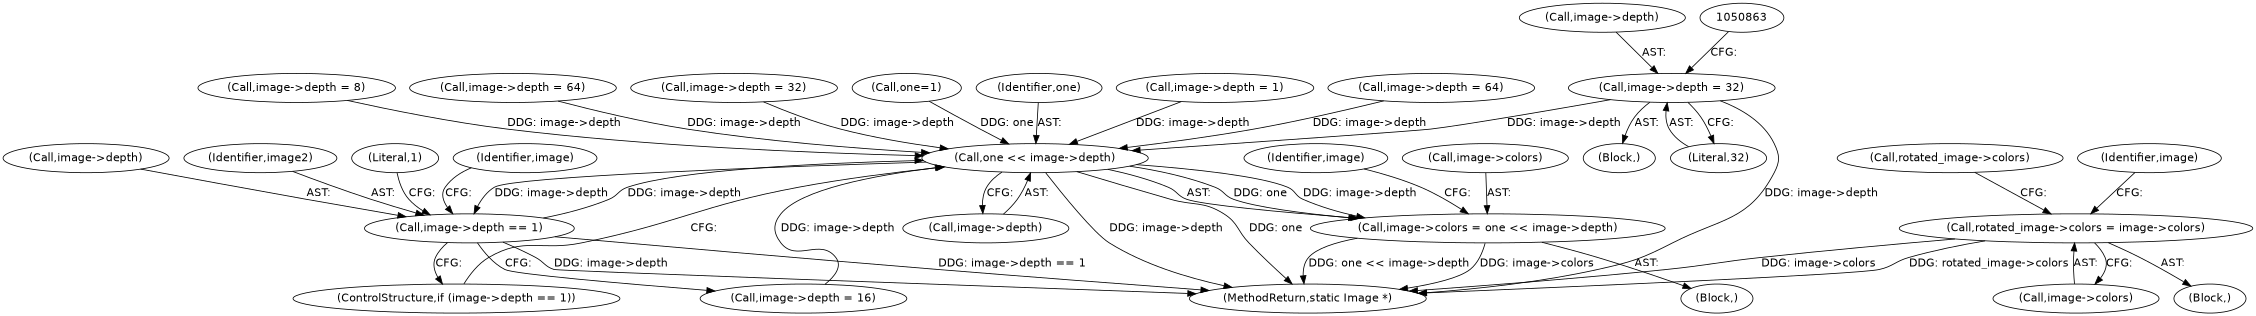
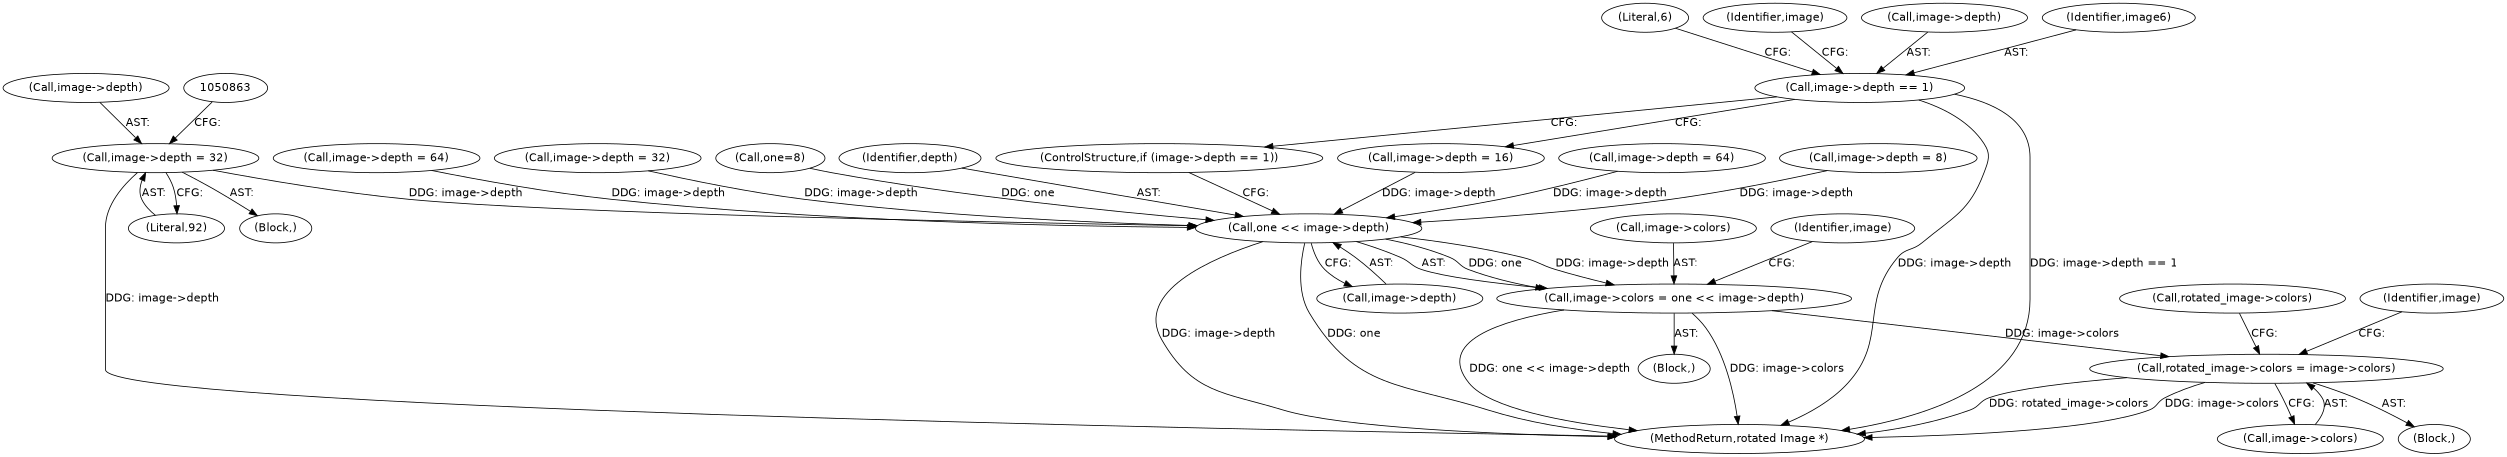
node "(Call,one=1)": label "(Call,one=1)" -> "(Call,one=8)"
node "(Identifier,one)": label "(Identifier,one)" -> "(Identifier,depth)"
node "(Call,image->depth = 1)": removed
node "(Identifier,image2)": label "(Identifier,image2)" -> "(Identifier,image6)"
node "(Literal,1)": label "(Literal,1)" -> "(Literal,6)"
node "(Literal,32)": label "(Literal,32)" -> "(Literal,92)"
edge "(Call,one << image->depth)" -> "(Call,image->depth == 1)": removed, label "DDG: image->depth"
edge "(Call,image->depth == 1)" -> "(Call,one << image->depth)": removed, label "DDG: image->depth"
node "(MethodReturn,static Image *)": label "(MethodReturn,static Image *)" -> "(MethodReturn,rotated Image *)"
edge "(Call,image->colors = one << image->depth)" -> "(Call,rotated_image->colors = image->colors)": added, label "DDG: image->colors"
